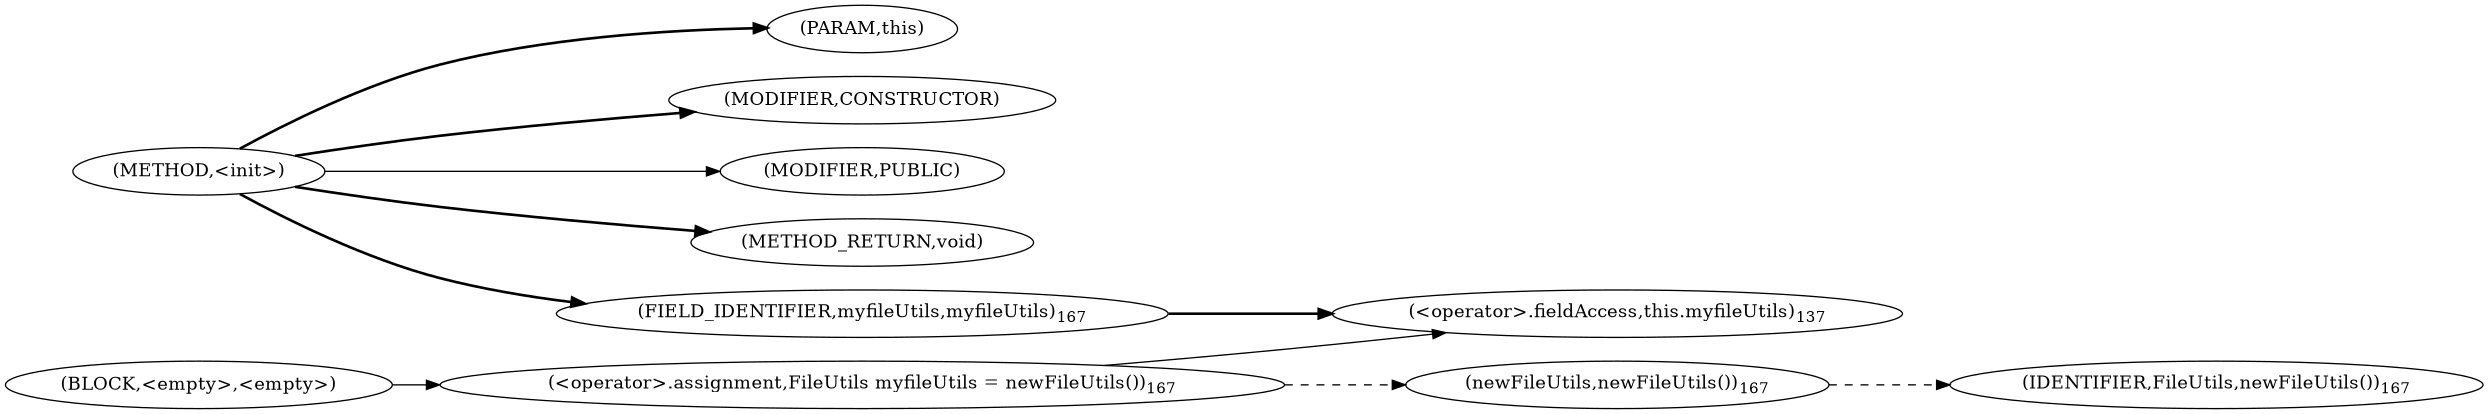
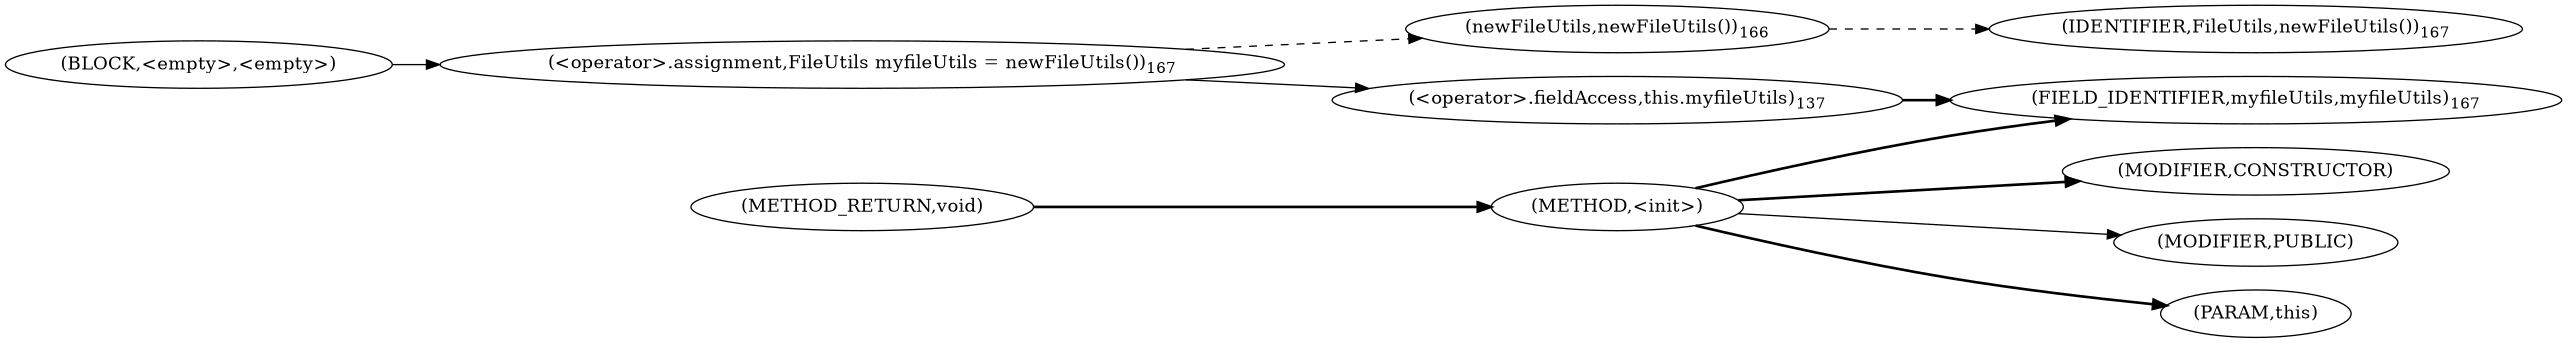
edge "(METHOD,<init>)" -> "(METHOD_RETURN,void)": reversed
edge "(FIELD_IDENTIFIER,myfileUtils,myfileUtils)" -> "(<operator>.fieldAccess,this.myfileUtils)": reversed
node "(newFileUtils,newFileUtils())": text "167" -> "166"
